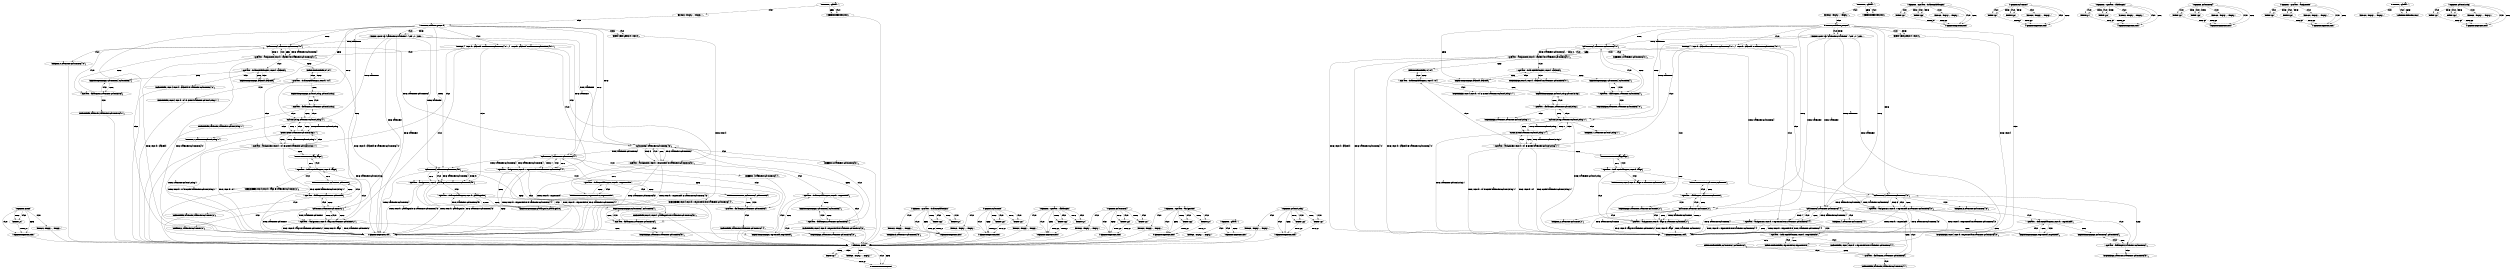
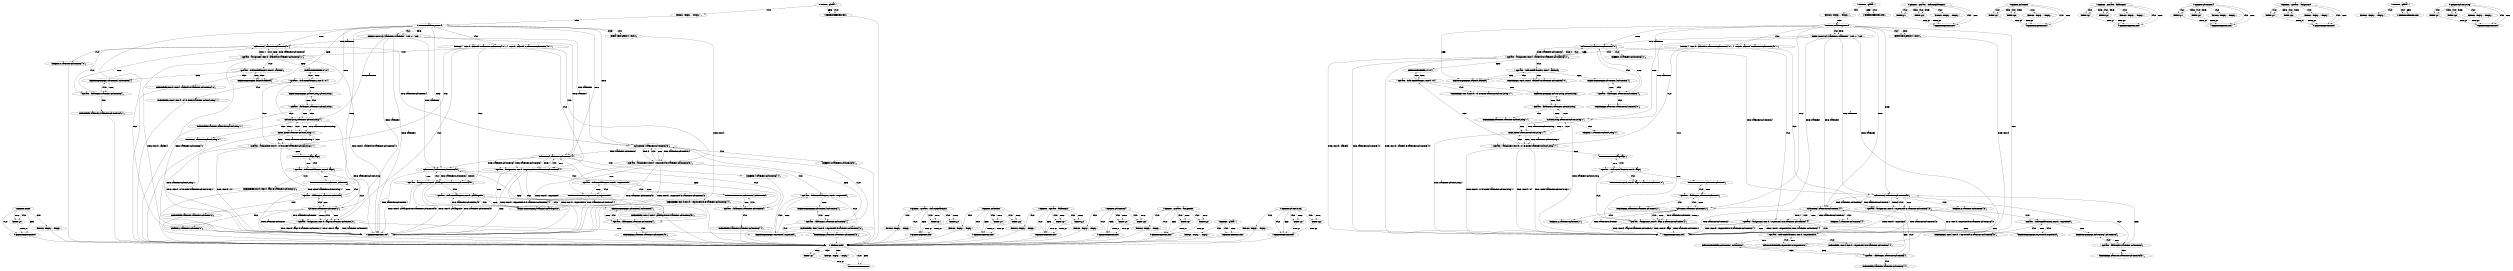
edge "(<operator>.indirectFieldAccess,record->padding_size)" -> "(FIELD_IDENTIFIER,padding_size,padding_size)": label "GURL: " -> "AST: "
node "(LITERAL,5,statement.ColumnInt64(5))": removed
